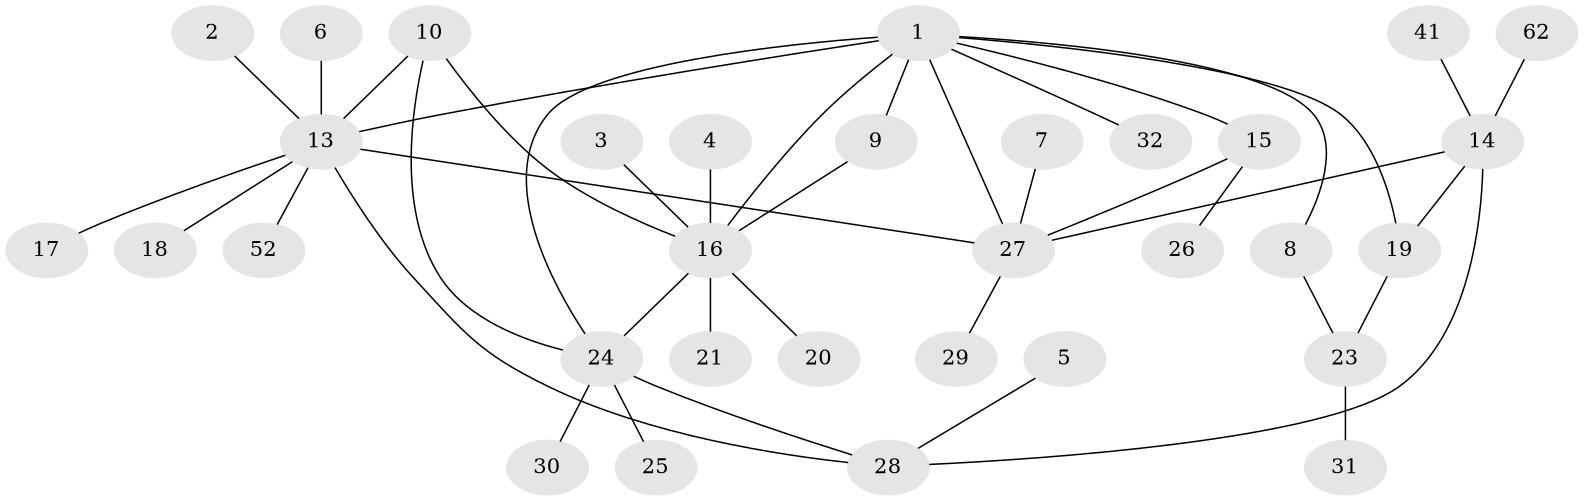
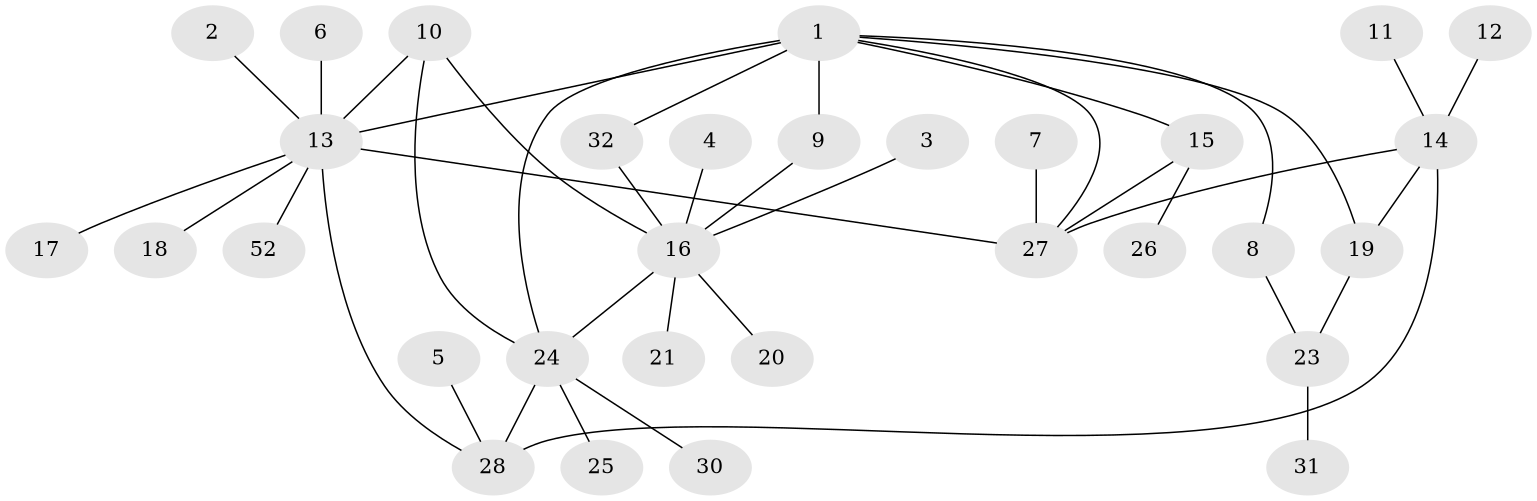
node "41": label "41" -> "11"
node "62": label "62" -> "12"
edge "1" -- "16": now "32" -- "16"
node "29": removed
